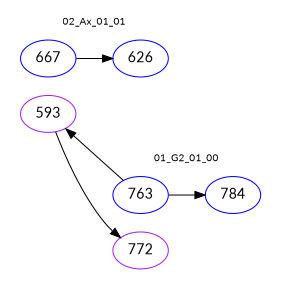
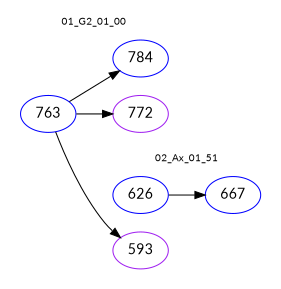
cluster "02_Ax_01_01": label "02_Ax_01_01" -> "02_Ax_01_51"
edge "667" -> "626": reversed
edge "593" -> "772": now "763" -> "772"
